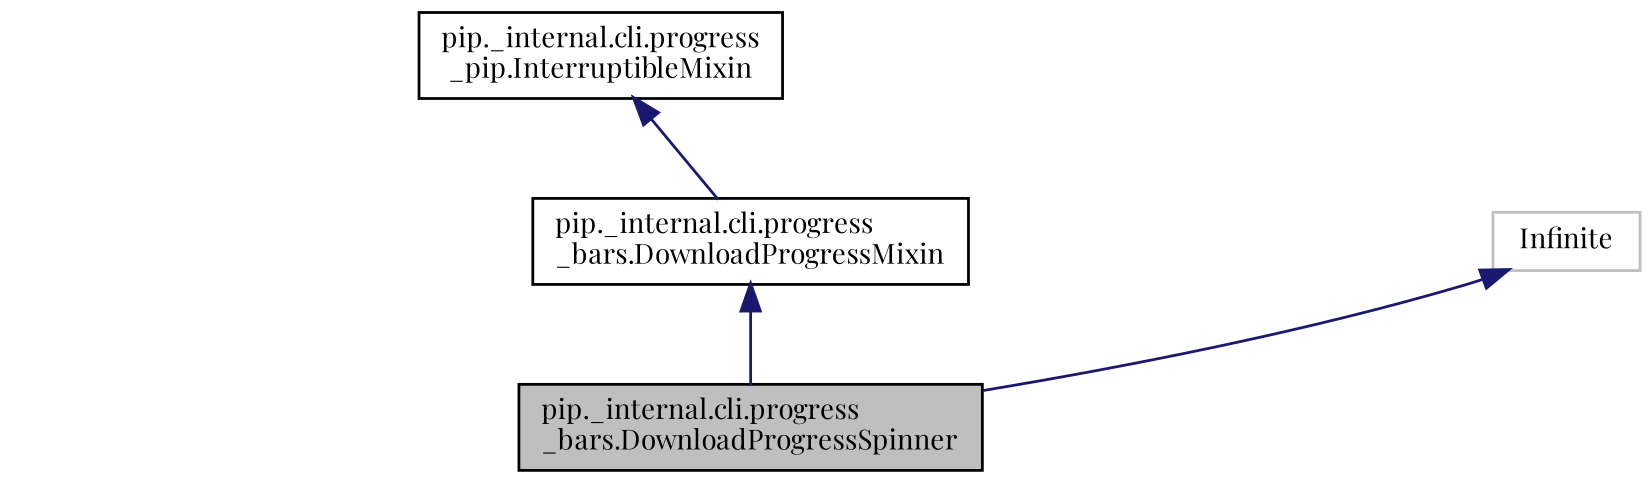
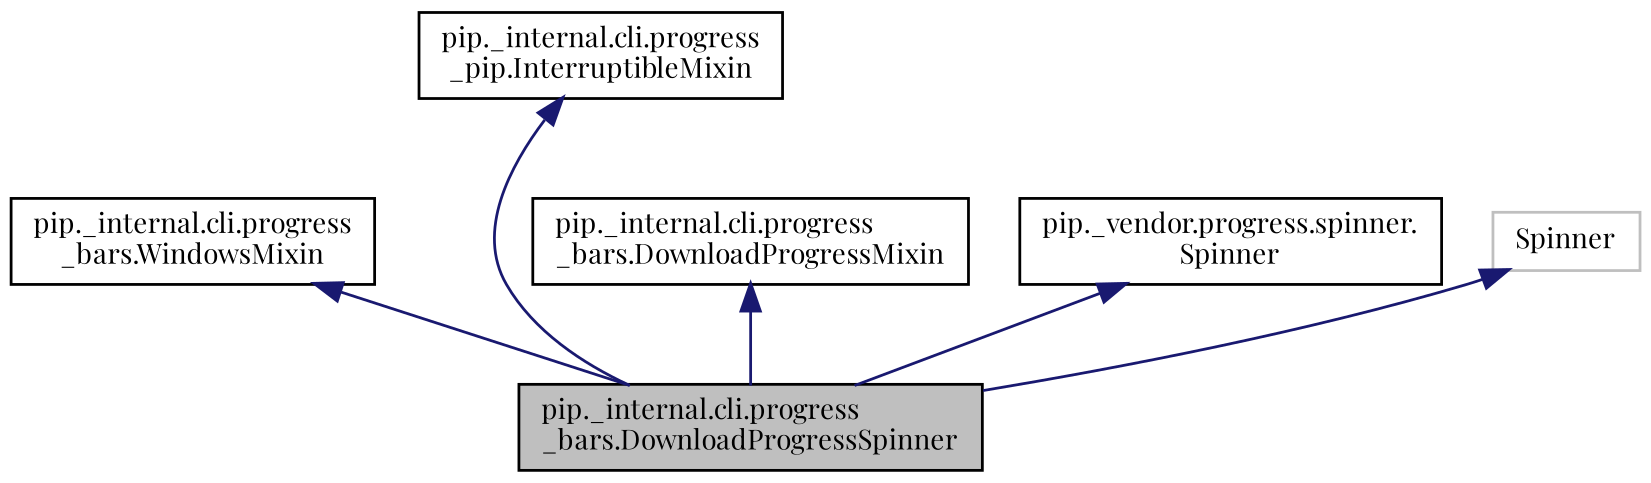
edge "pip._internal.cli.progress _bars.DownloadProgressMixin" -> "pip._internal.cli.progress _pip.InterruptibleMixin": now "pip._internal.cli.progress _bars.DownloadProgressSpinner" -> "pip._internal.cli.progress _pip.InterruptibleMixin"
node "pip._internal.cli.progress _bars.WindowsMixin": added
node "pip._vendor.progress.spinner. Spinner": added
node "Infinite": label "Infinite" -> "Spinner"
